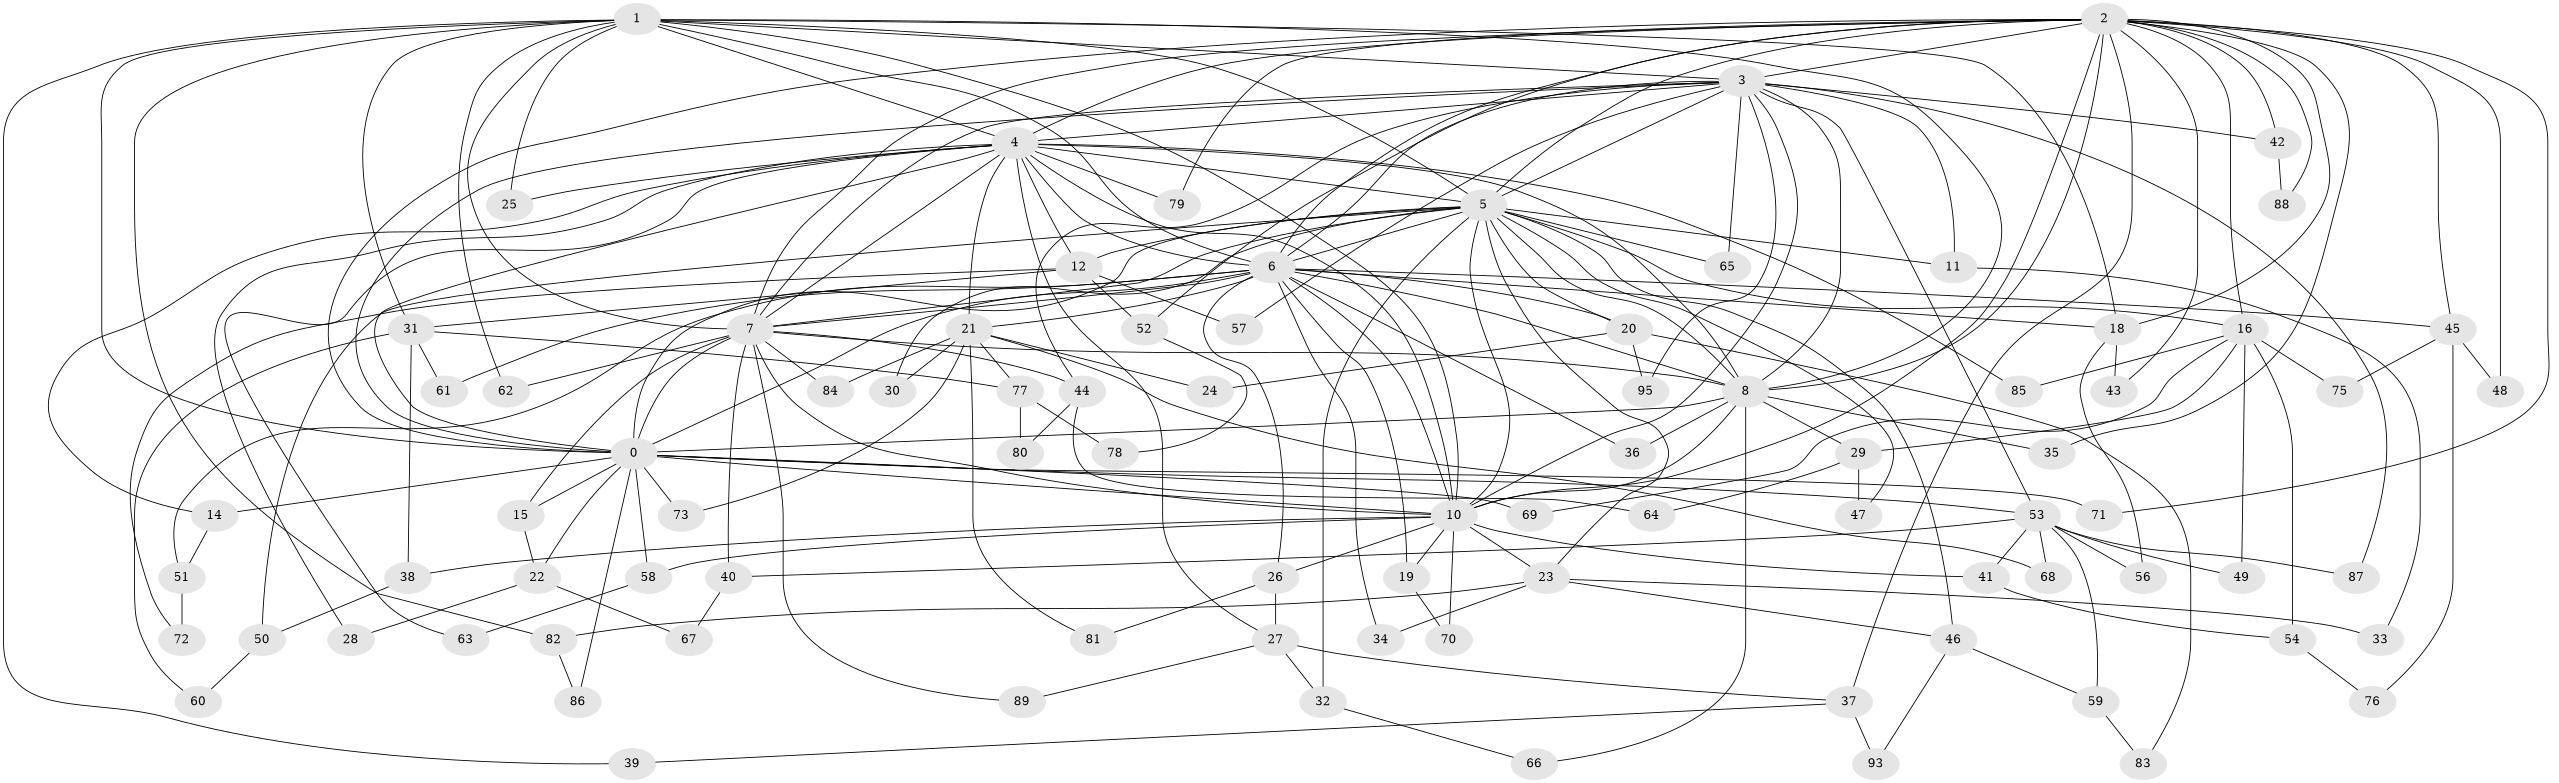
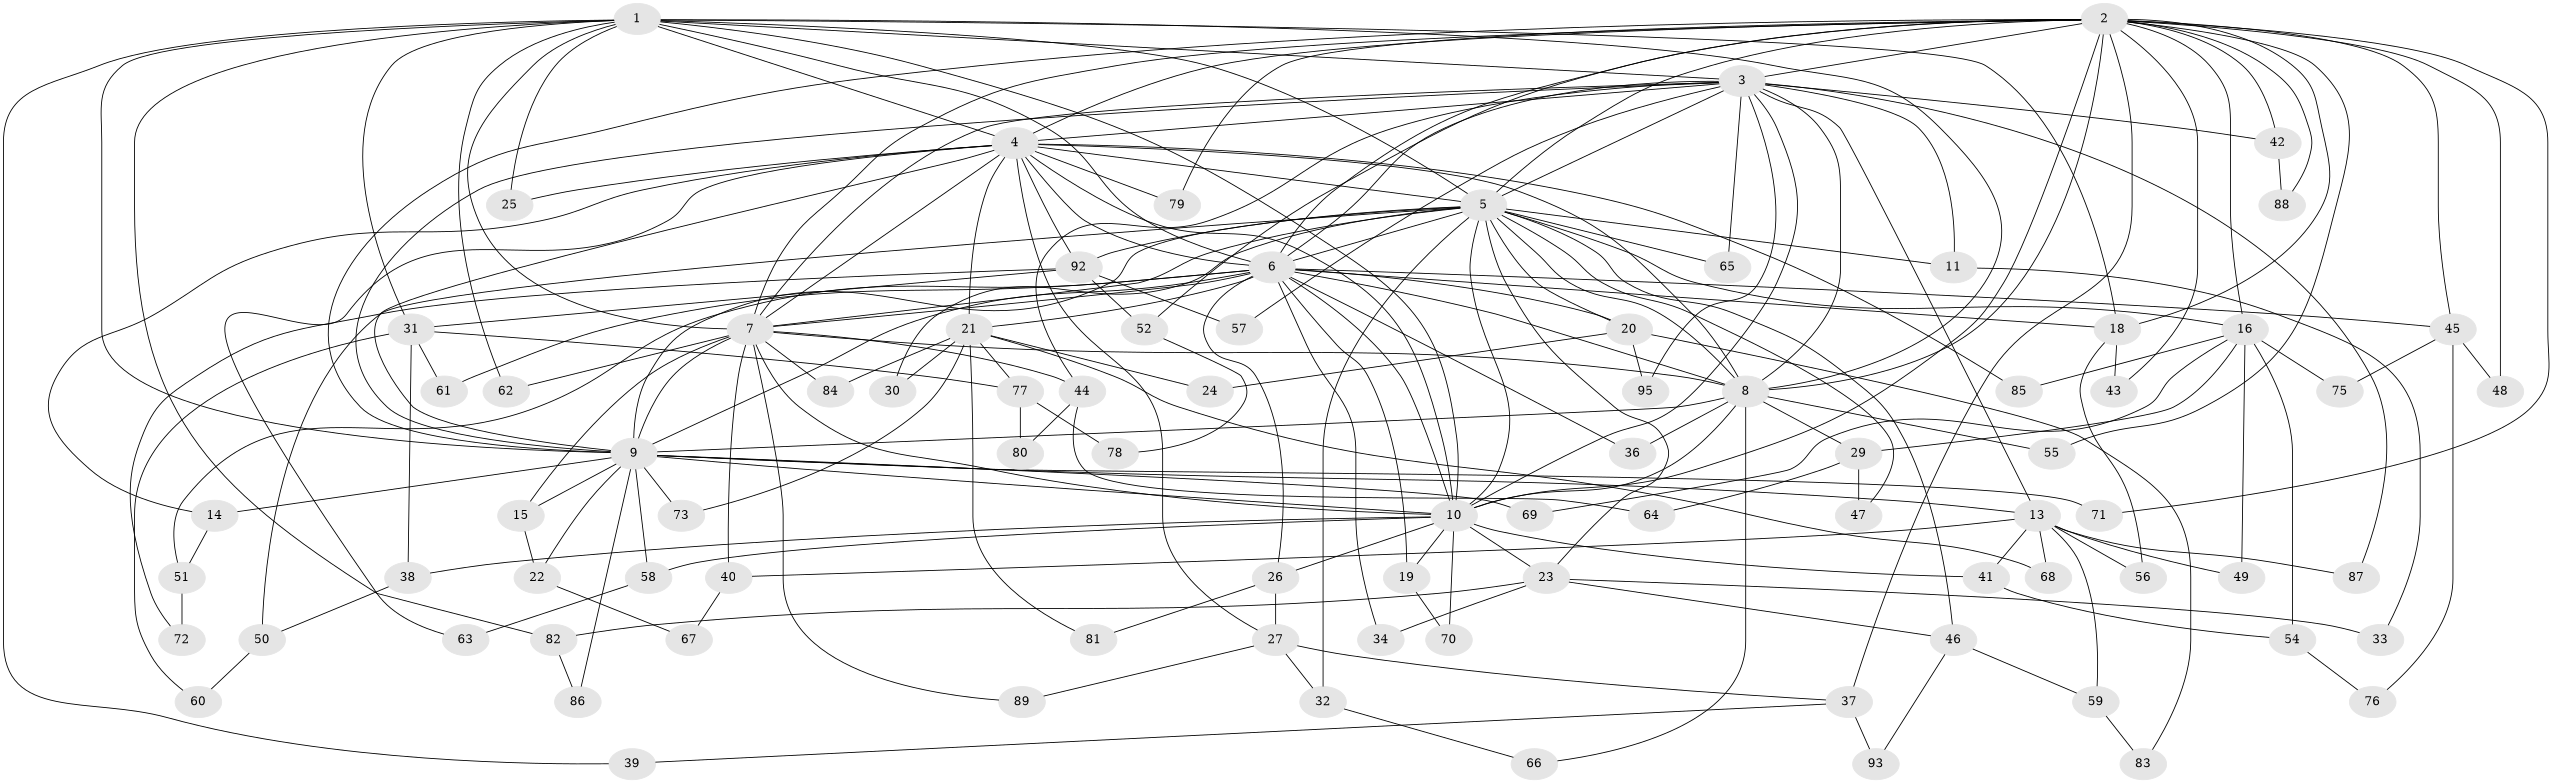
node "12": label "12" -> "92"
node "0": label "0" -> "9"
node "35": label "35" -> "55"
node "53": label "53" -> "13"
node "28": removed
